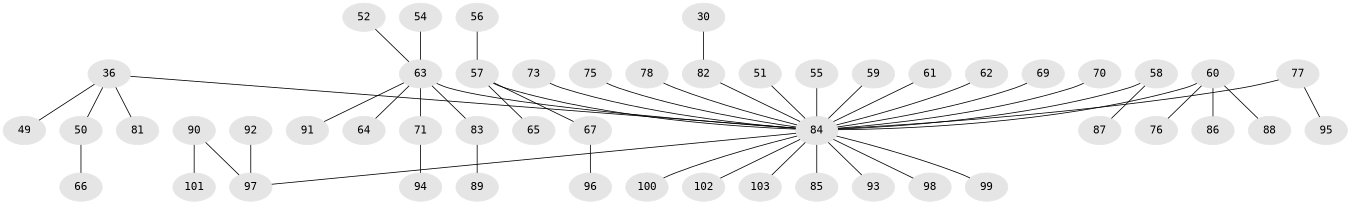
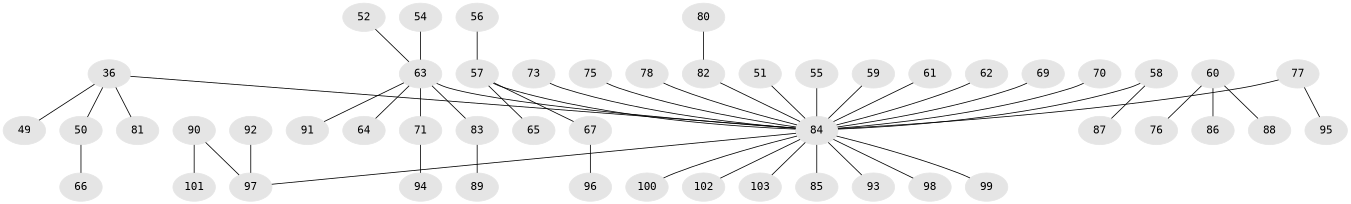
node "30": label "30" -> "80"
edge "60" -- "84": removed
